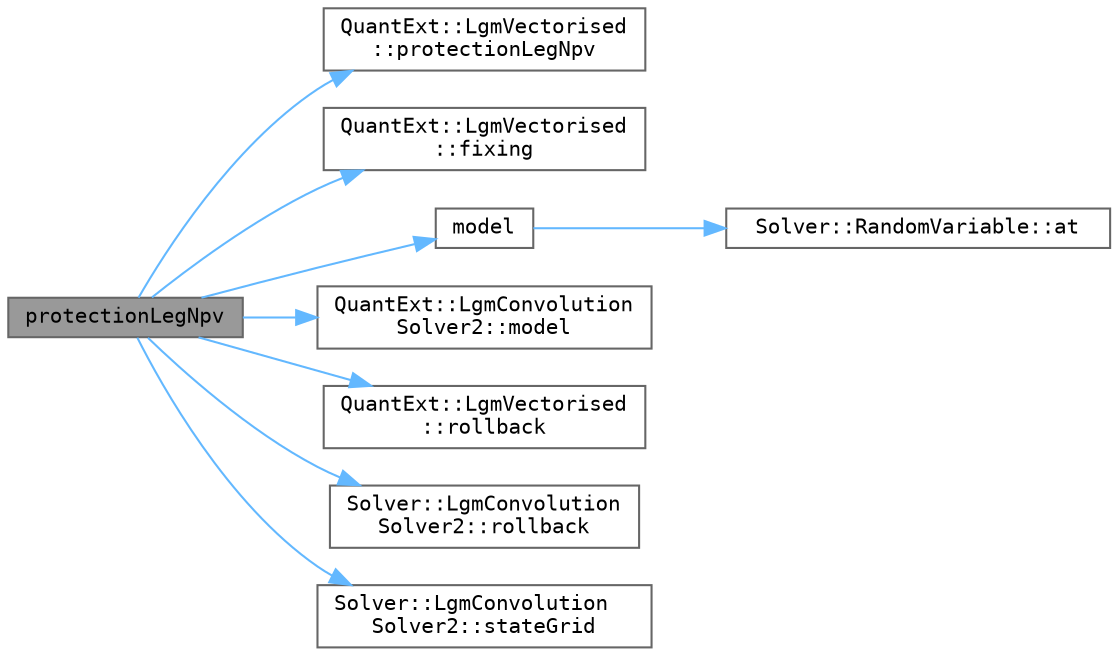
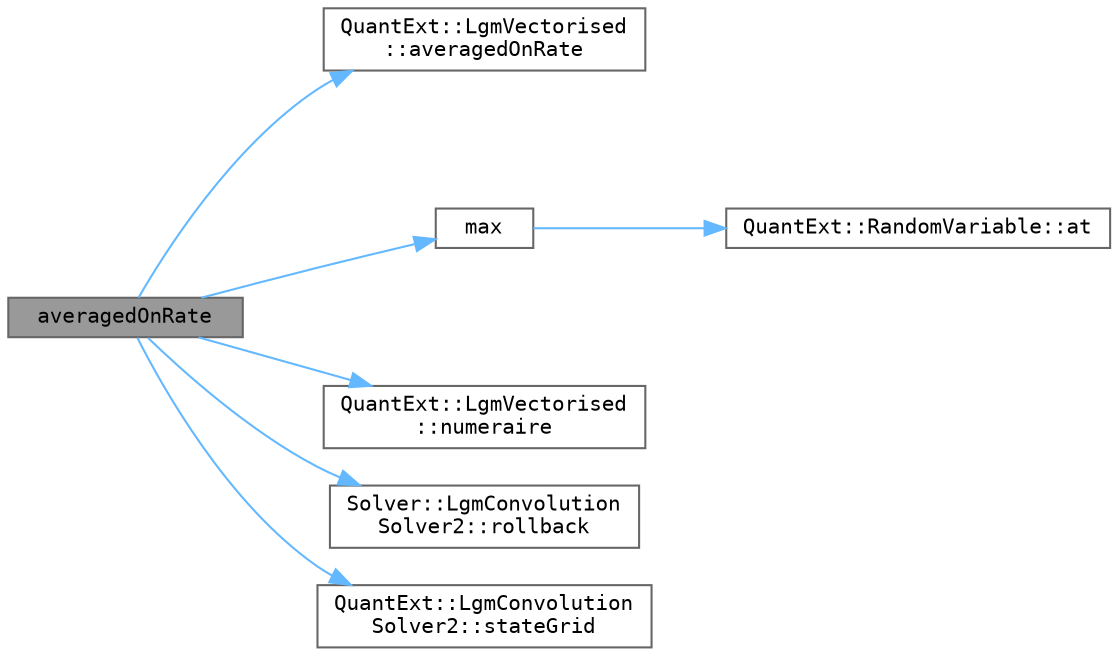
node "QuantExt::LgmVectorised ::protectionLegNpv": label "QuantExt::LgmVectorised ::protectionLegNpv" -> "QuantExt::LgmVectorised ::averagedOnRate"
node "QuantExt::LgmVectorised ::fixing": removed
node "model": label "model" -> "max"
node "Solver::RandomVariable::at": label "Solver::RandomVariable::at" -> "QuantExt::RandomVariable::at"
node "protectionLegNpv": label "protectionLegNpv" -> "averagedOnRate"
node "QuantExt::LgmConvolution Solver2::model": removed
node "QuantExt::LgmVectorised ::rollback": label "QuantExt::LgmVectorised ::rollback" -> "QuantExt::LgmVectorised ::numeraire"
node "Solver::LgmConvolution Solver2::stateGrid": label "Solver::LgmConvolution Solver2::stateGrid" -> "QuantExt::LgmConvolution Solver2::stateGrid"
